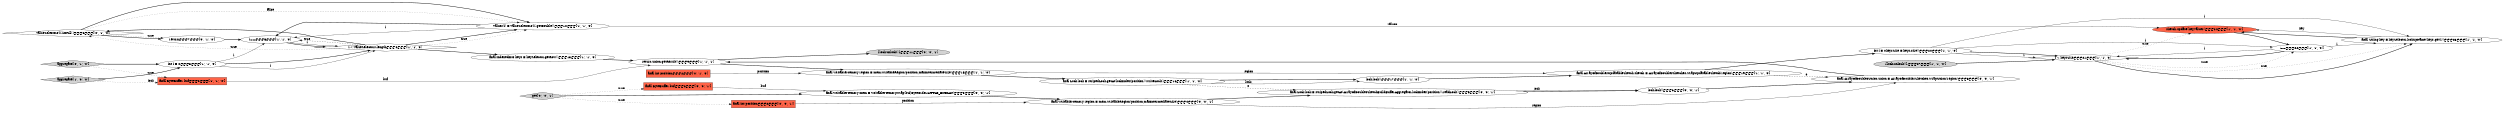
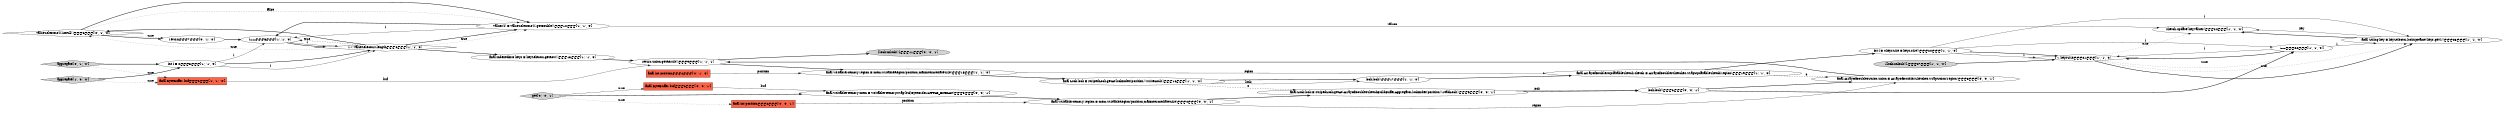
node "sketch.update(key,values)@@@24@@@['1', '1', '0']": fillcolor tomato -> white
edge "sketch.update(key,values)@@@24@@@['1', '1', '0']" -> "i++@@@22@@@['1', '1', '0']": now "lock.lock()@@@6@@@['0', '0', '1']" -> "i++@@@22@@@['1', '1', '0']"
edge "aggregate['1', '0', '0']" -> "final ByteBuffer buf@@@2@@@['1', '1', '0']": label "lock" -> "true"
edge "get['0', '0', '1']" -> "final ByteBuffer buf@@@2@@@['0', '0', '1']": style dotted -> solid
